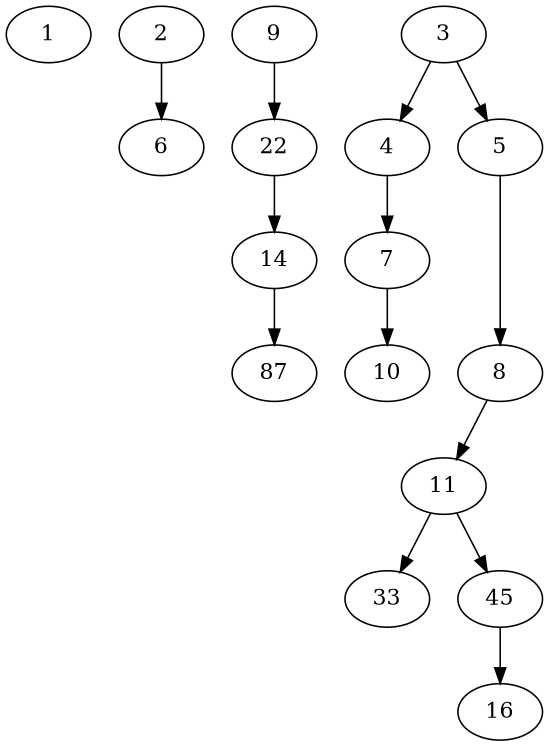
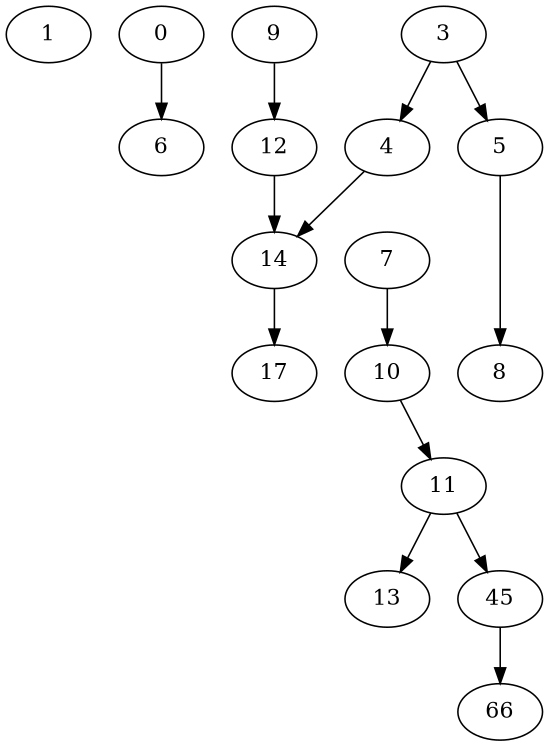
node "2": label "2" -> "0"
node "22": label "22" -> "12"
edge "4" -> "7": now "4" -> "14"
node "87": label "87" -> "17"
edge "8" -> "11": now "10" -> "11"
node "33": label "33" -> "13"
node "16": label "16" -> "66"
